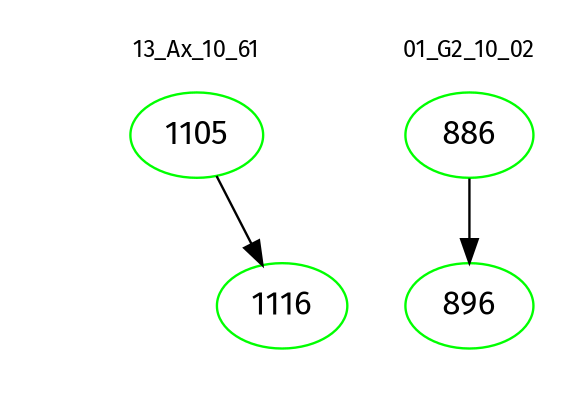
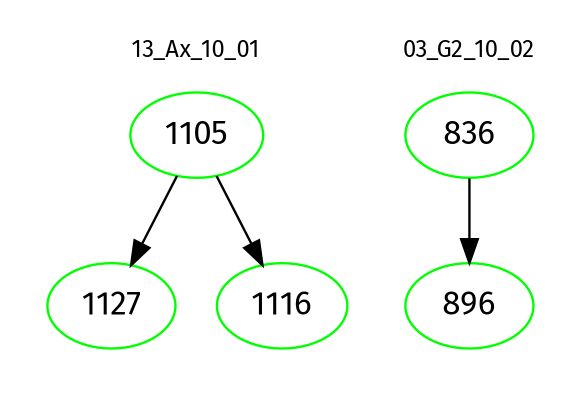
cluster "13_Ax_10_61": label "13_Ax_10_61" -> "13_Ax_10_01"
cluster "01_G2_10_02": label "01_G2_10_02" -> "03_G2_10_02"
node "886": label "886" -> "836"
node "1127": added
